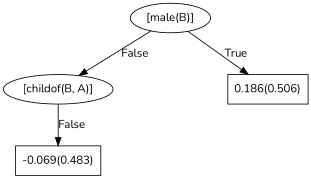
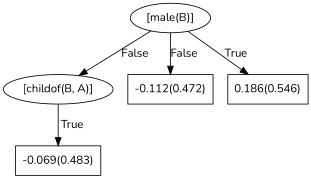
node "-0.112(0.472)": added
node "0.186(0.506)": label "0.186(0.506)" -> "0.186(0.546)"
edge "[childof(B, A)]" -> "-0.069(0.483)": label "False" -> "True"
